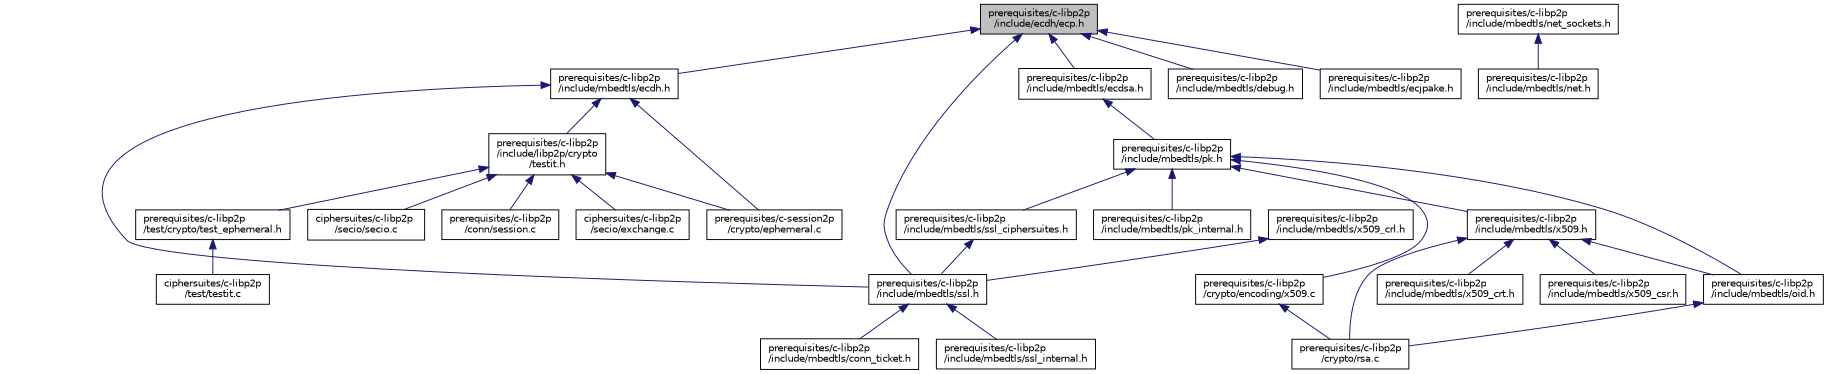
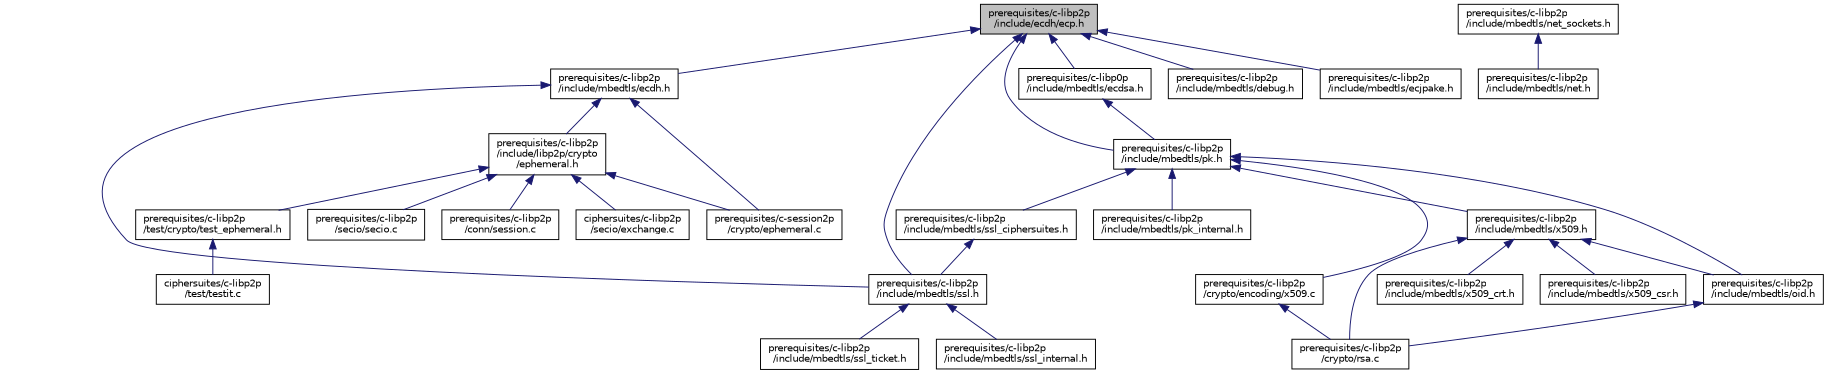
node "prerequisites/c-libp2p /include/mbedtls/ecdsa.h": label "prerequisites/c-libp2p /include/mbedtls/ecdsa.h" -> "prerequisites/c-libp0p /include/mbedtls/ecdsa.h"
edge "prerequisites/c-libp2p /include/mbedtls/pk.h" -> "prerequisites/c-libp2p /include/ecdh/ecp.h": added
node "prerequisites/c-libp2p /include/libp2p/crypto /testit.h": label "prerequisites/c-libp2p /include/libp2p/crypto /testit.h" -> "prerequisites/c-libp2p /include/libp2p/crypto /ephemeral.h"
node "ciphersuites/c-libp2p /secio/secio.c": label "ciphersuites/c-libp2p /secio/secio.c" -> "prerequisites/c-libp2p /secio/secio.c"
node "prerequisites/c-libp2p /include/mbedtls/x509_crl.h": removed
node "prerequisites/c-libp2p /include/mbedtls/conn_ticket.h": label "prerequisites/c-libp2p /include/mbedtls/conn_ticket.h" -> "prerequisites/c-libp2p /include/mbedtls/ssl_ticket.h"
